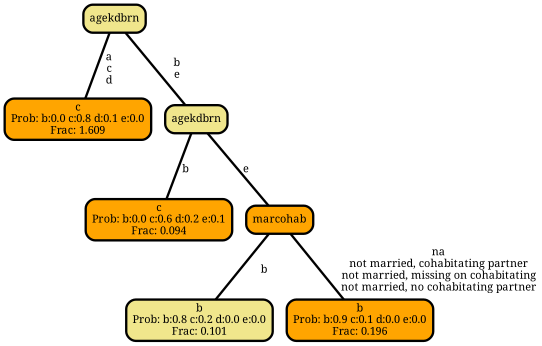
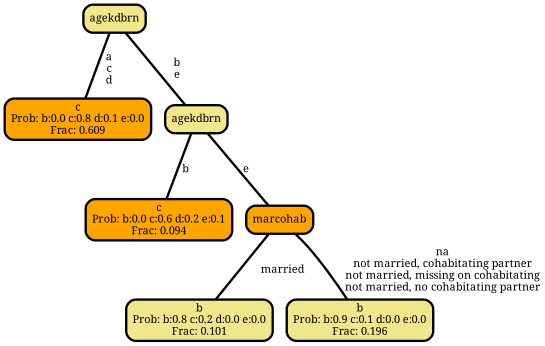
node "c Prob: b:0.0 c:0.8 d:0.1 e:0.0 Frac: 1.609": label "c Prob: b:0.0 c:0.8 d:0.1 e:0.0 Frac: 1.609" -> "c Prob: b:0.0 c:0.8 d:0.1 e:0.0 Frac: 0.609"
edge "marcohab" -- "b Prob: b:0.8 c:0.2 d:0.0 e:0.0 Frac: 0.101": label " b" -> " married"
node "b Prob: b:0.9 c:0.1 d:0.0 e:0.0 Frac: 0.196": fillcolor orange -> khaki
